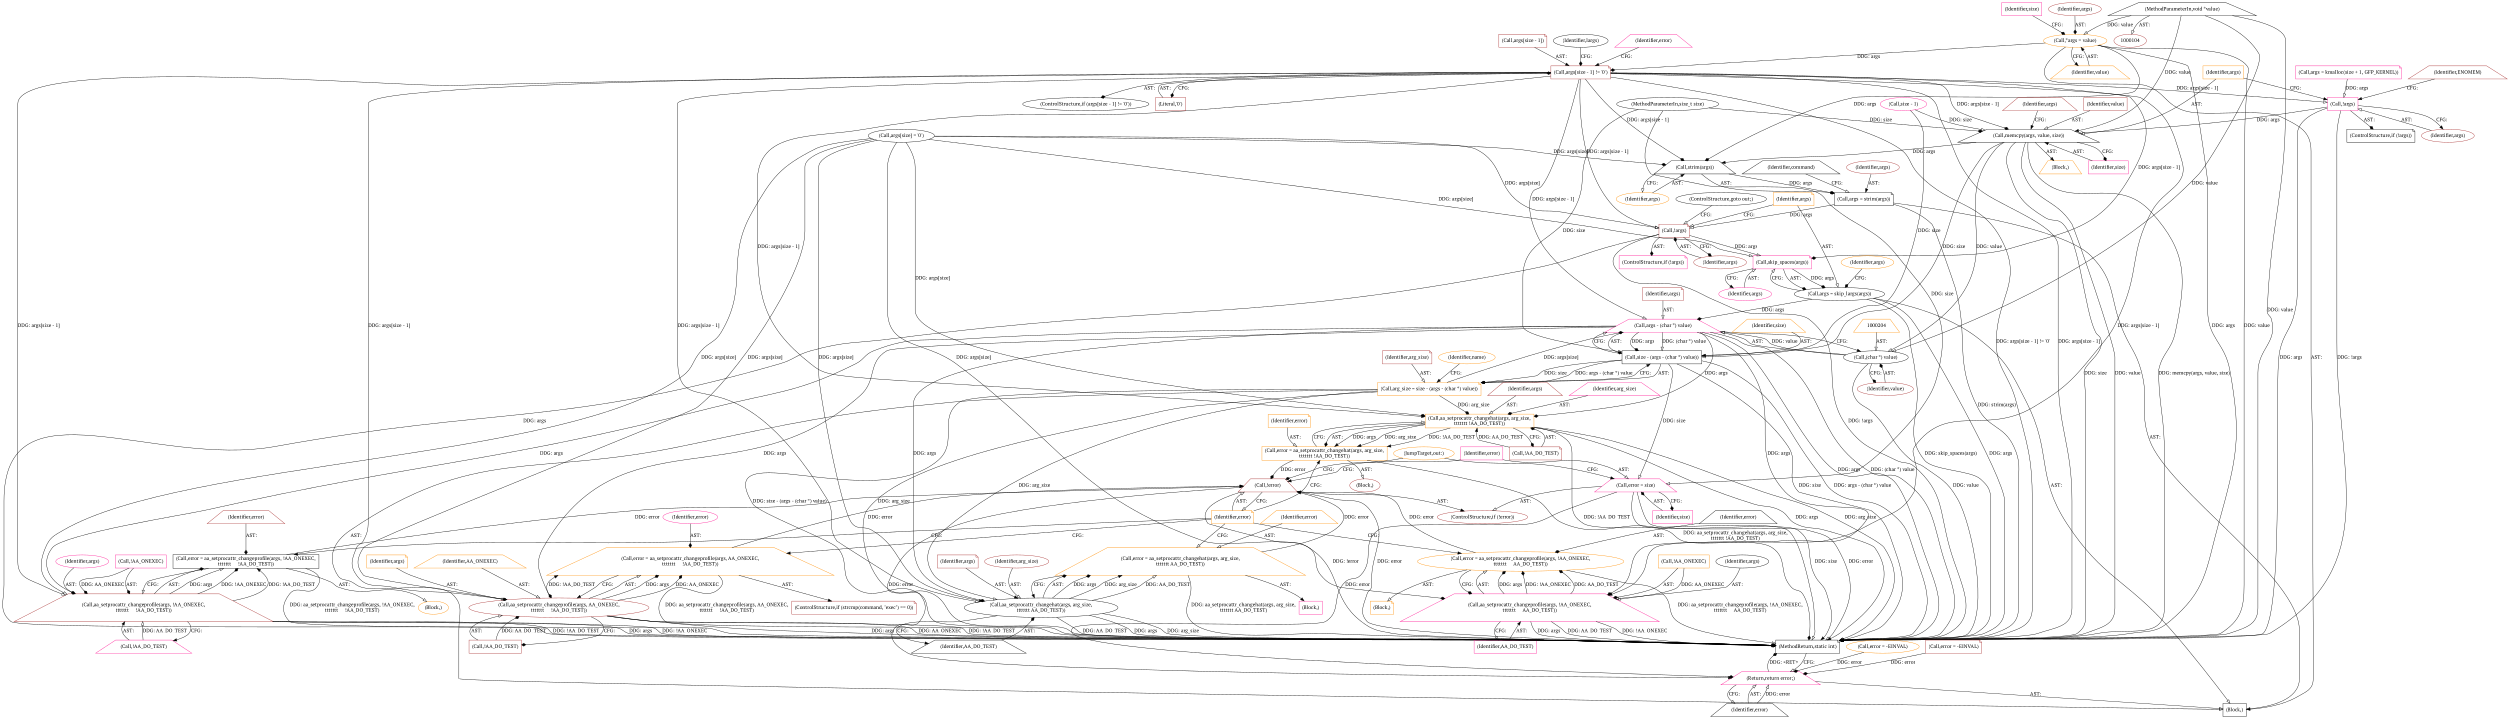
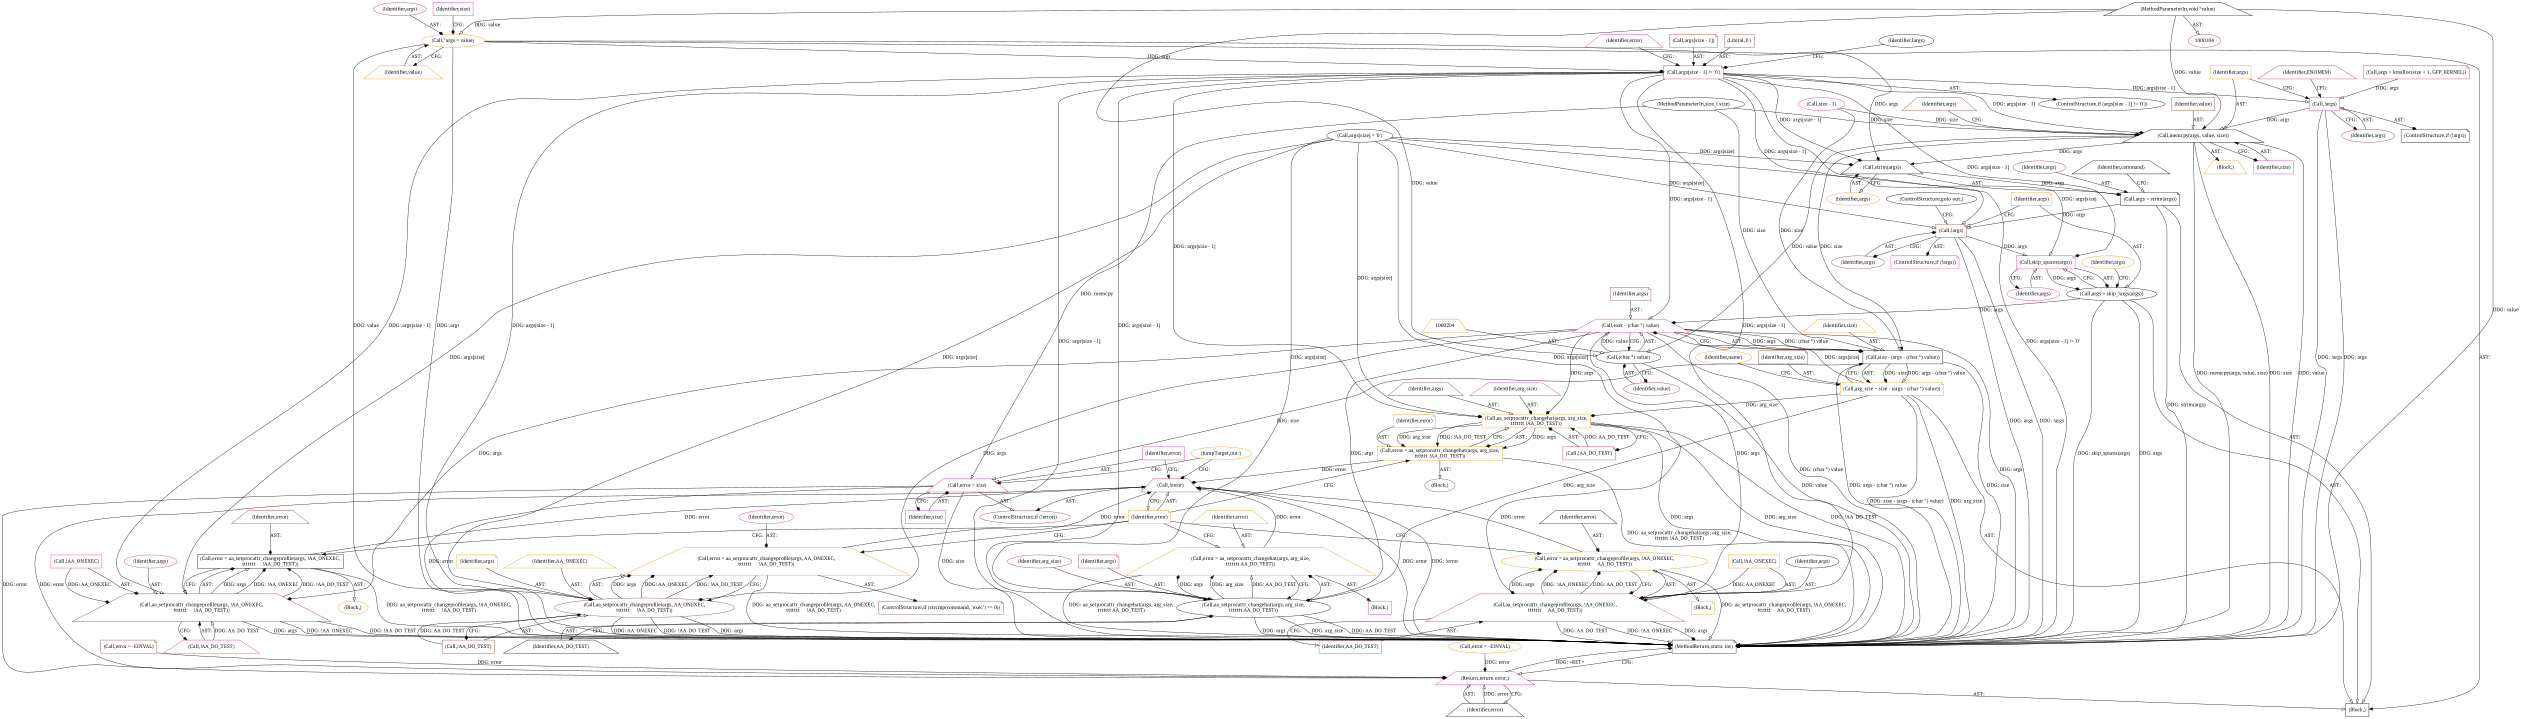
node "(Call,args = kmalloc(size + 1, GFP_KERNEL))": color deeppink -> brown
edge "(Call,args[size - 1] != '0')" -> "(Literal,'0')": removed, label "CFG:"
edge "(MethodParameterIn,size_t size)" -> "(Call,error = size)": label "DDG: size" -> "DDG: memcpy"
node "(Call,args - (char *) value)": label "(Call,args - (char *) value)" -> "(Call,exec - (char *) value)"
